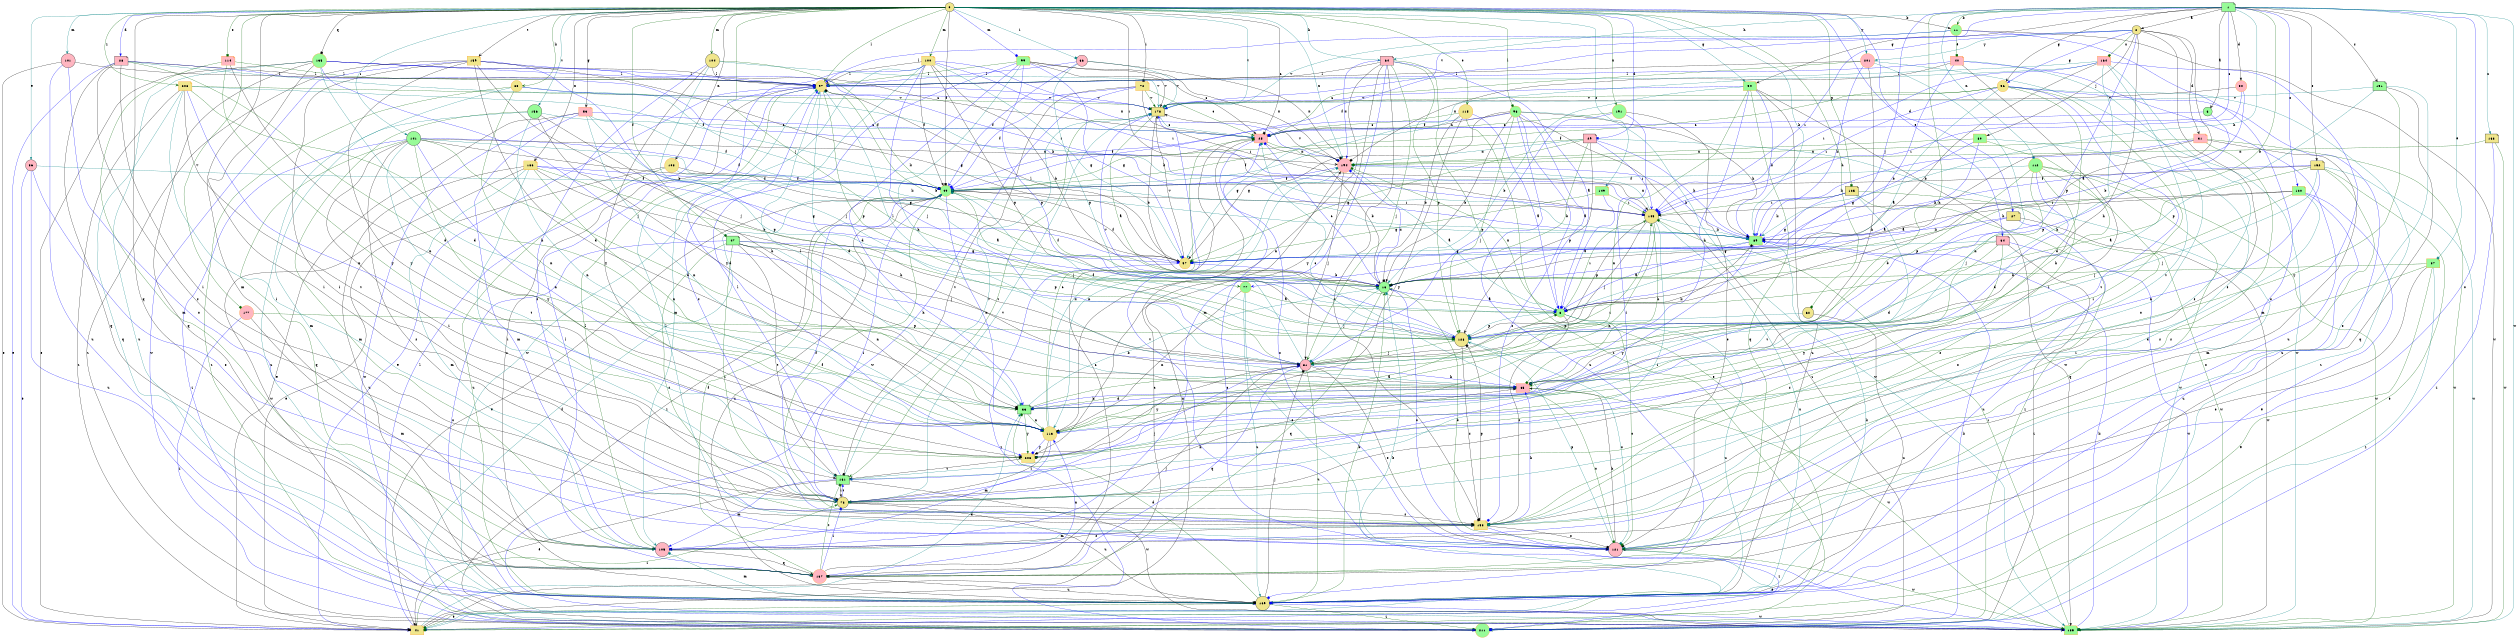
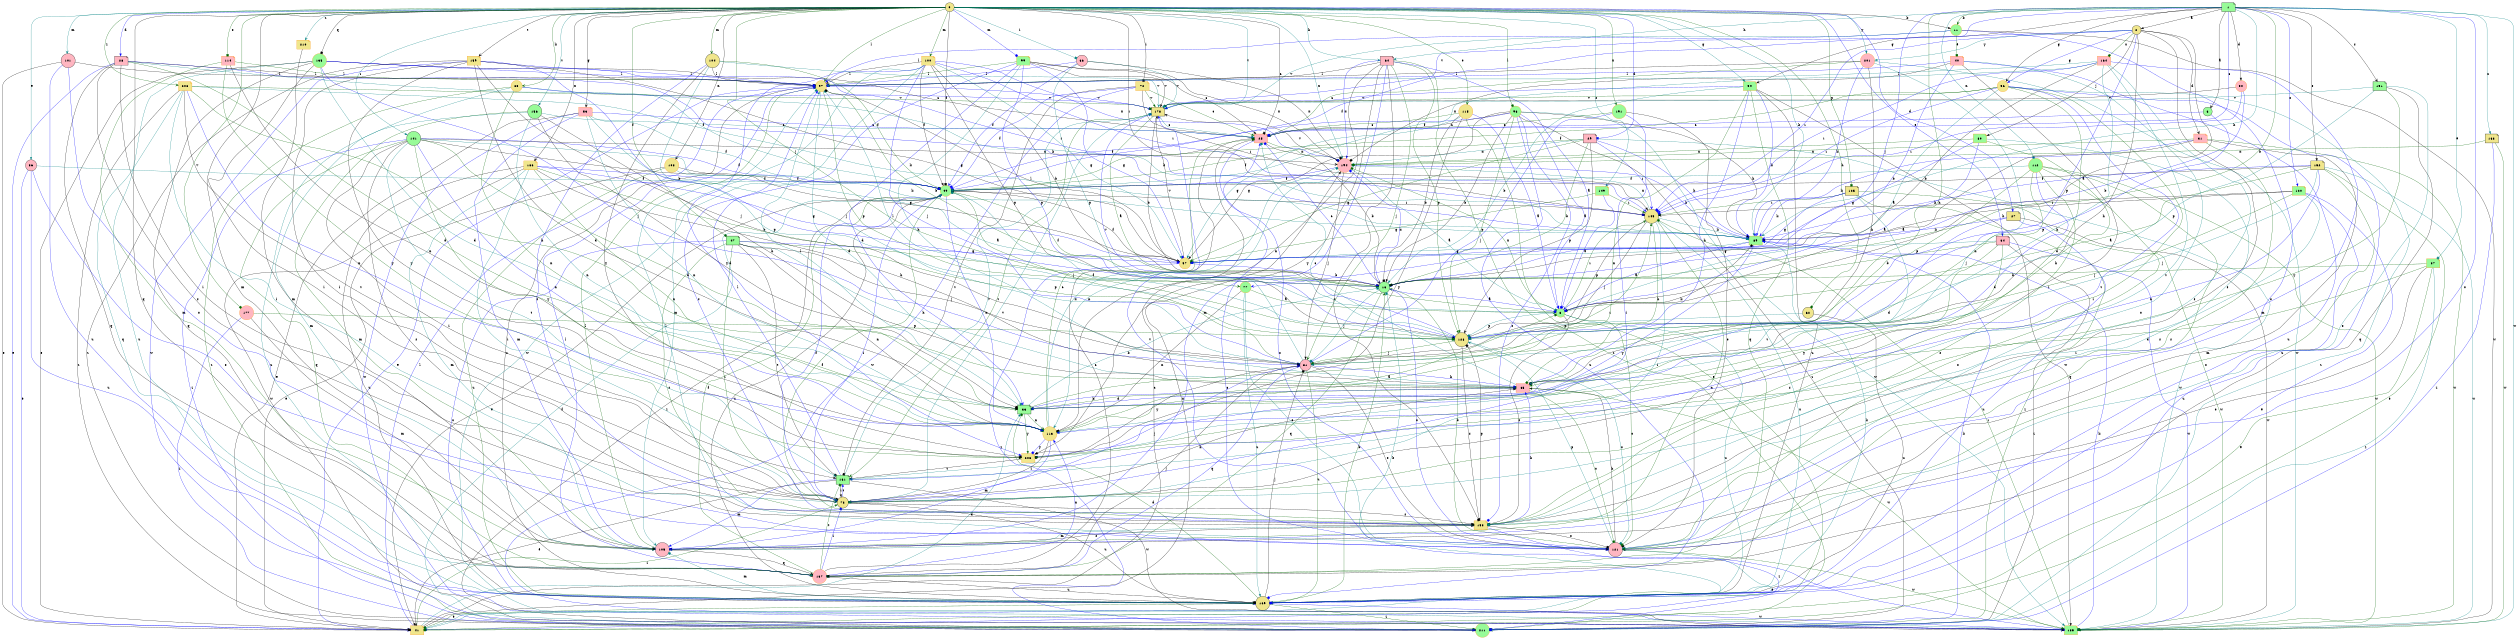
node "210": added
edge "145" -> "113": now "145" -> "105"
